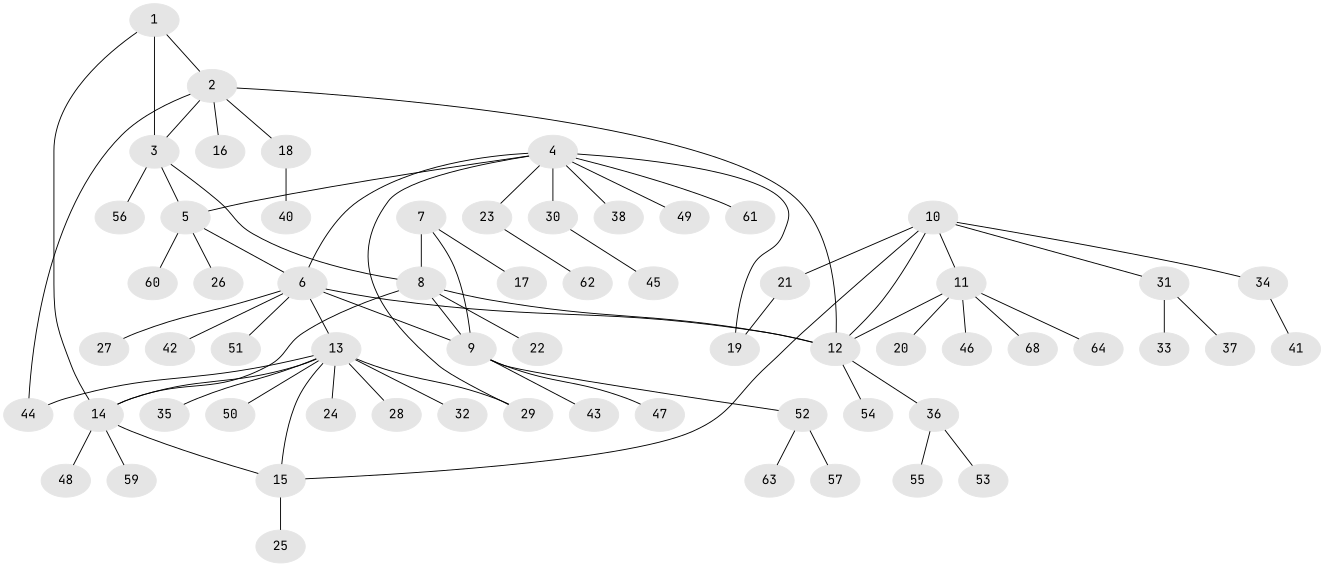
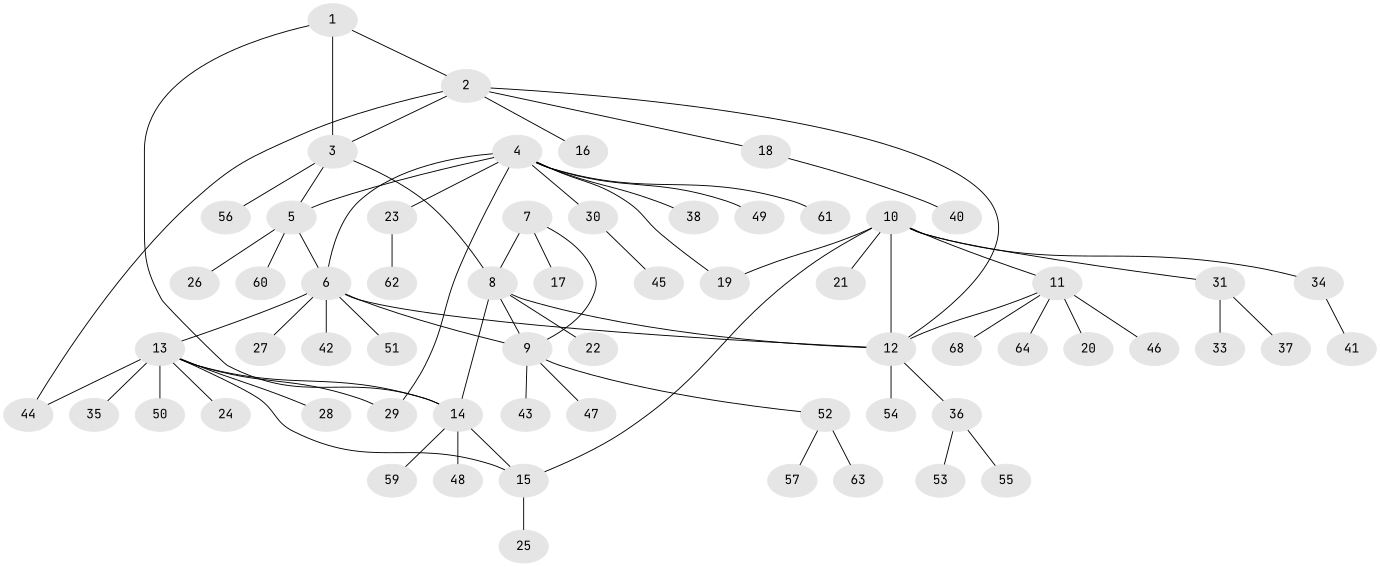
edge "21" -- "19": now "10" -- "19"
node "32": removed
